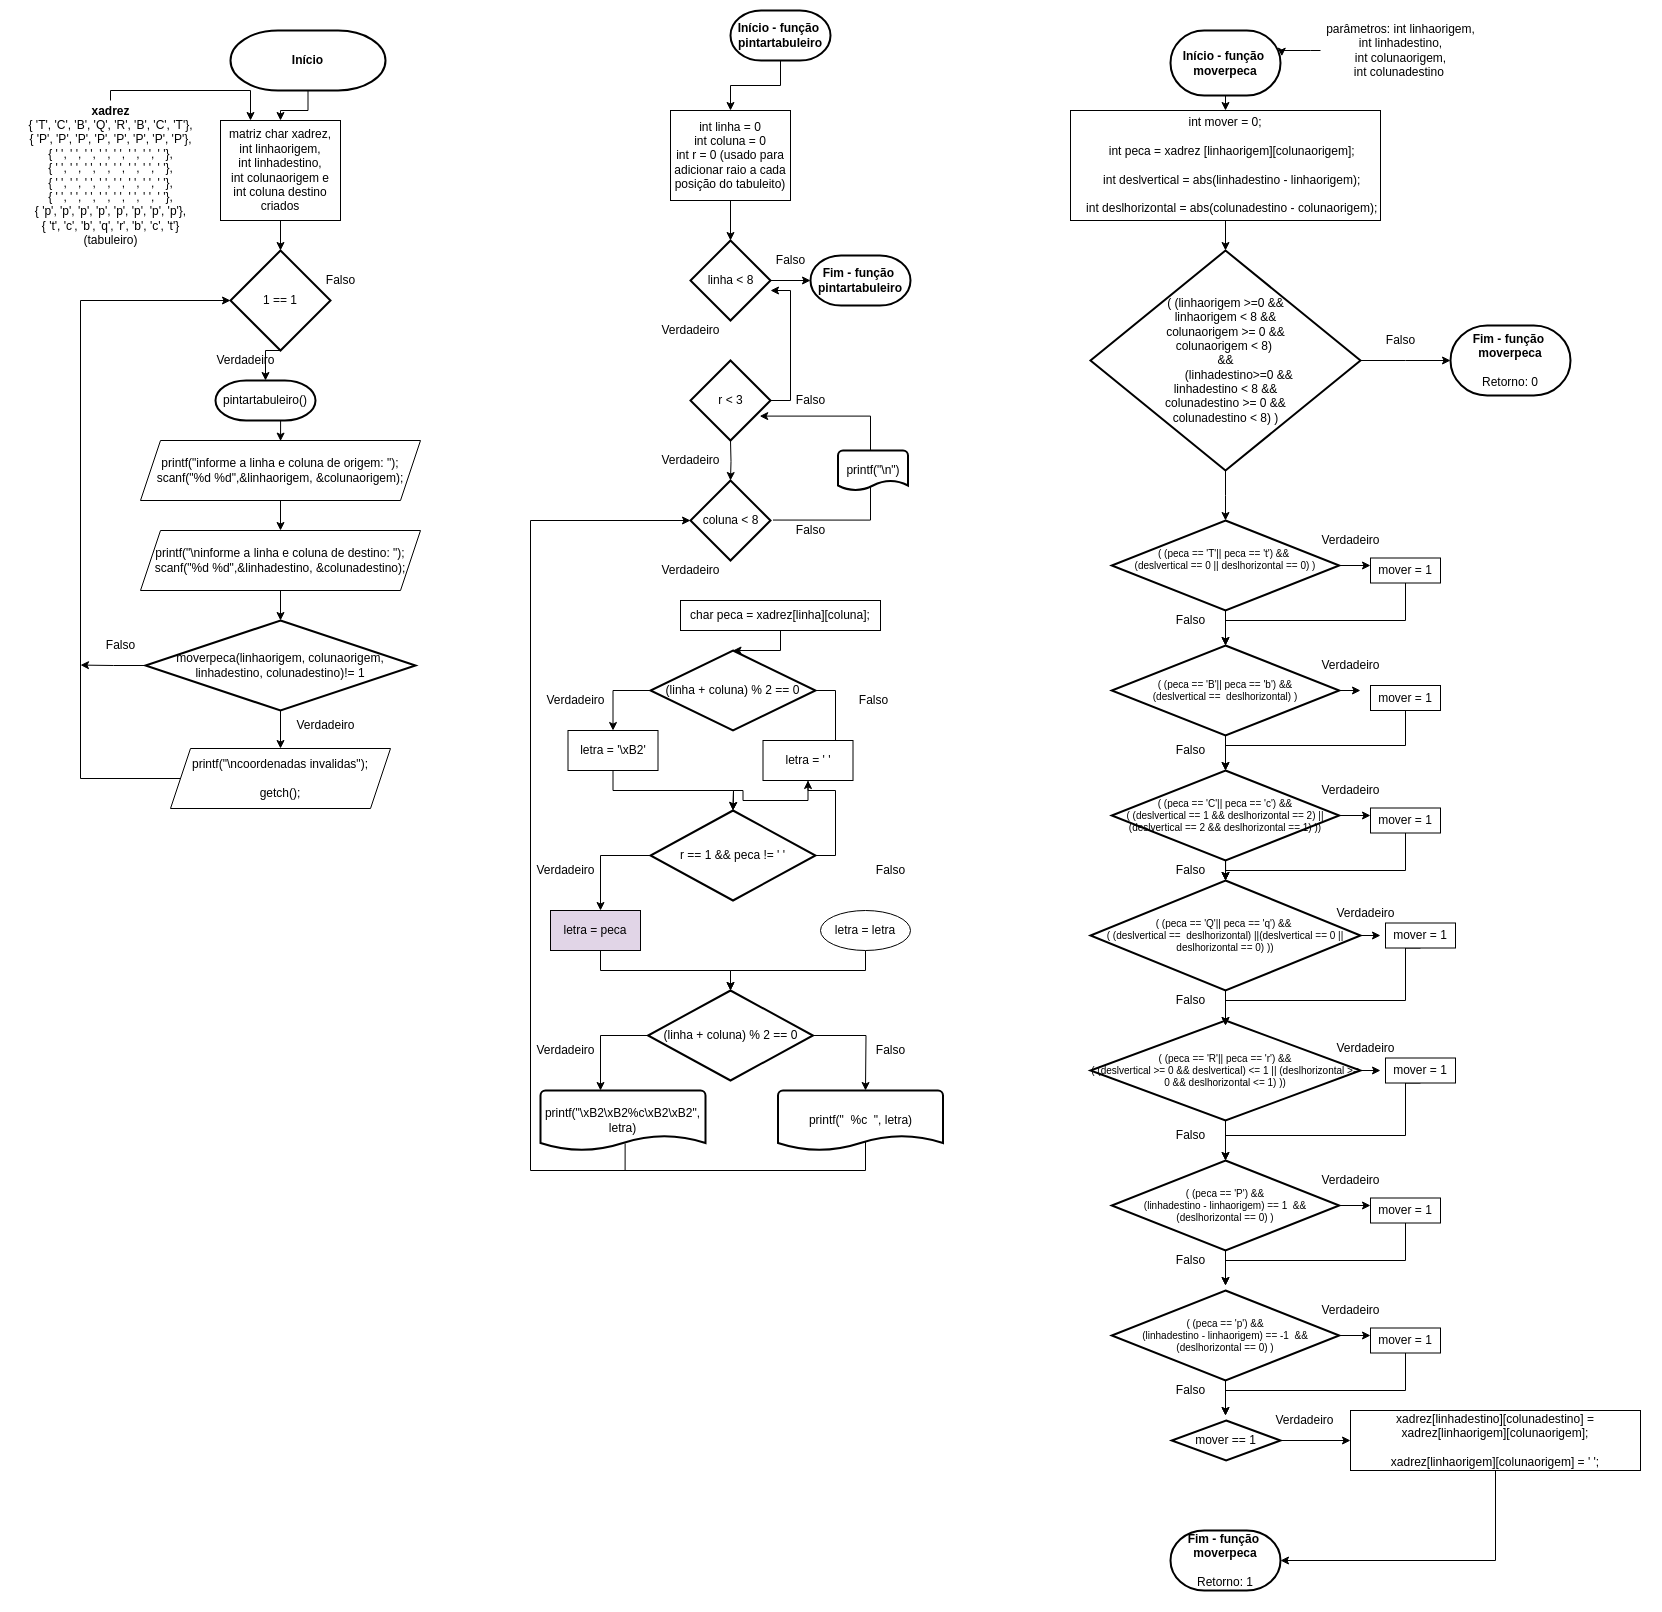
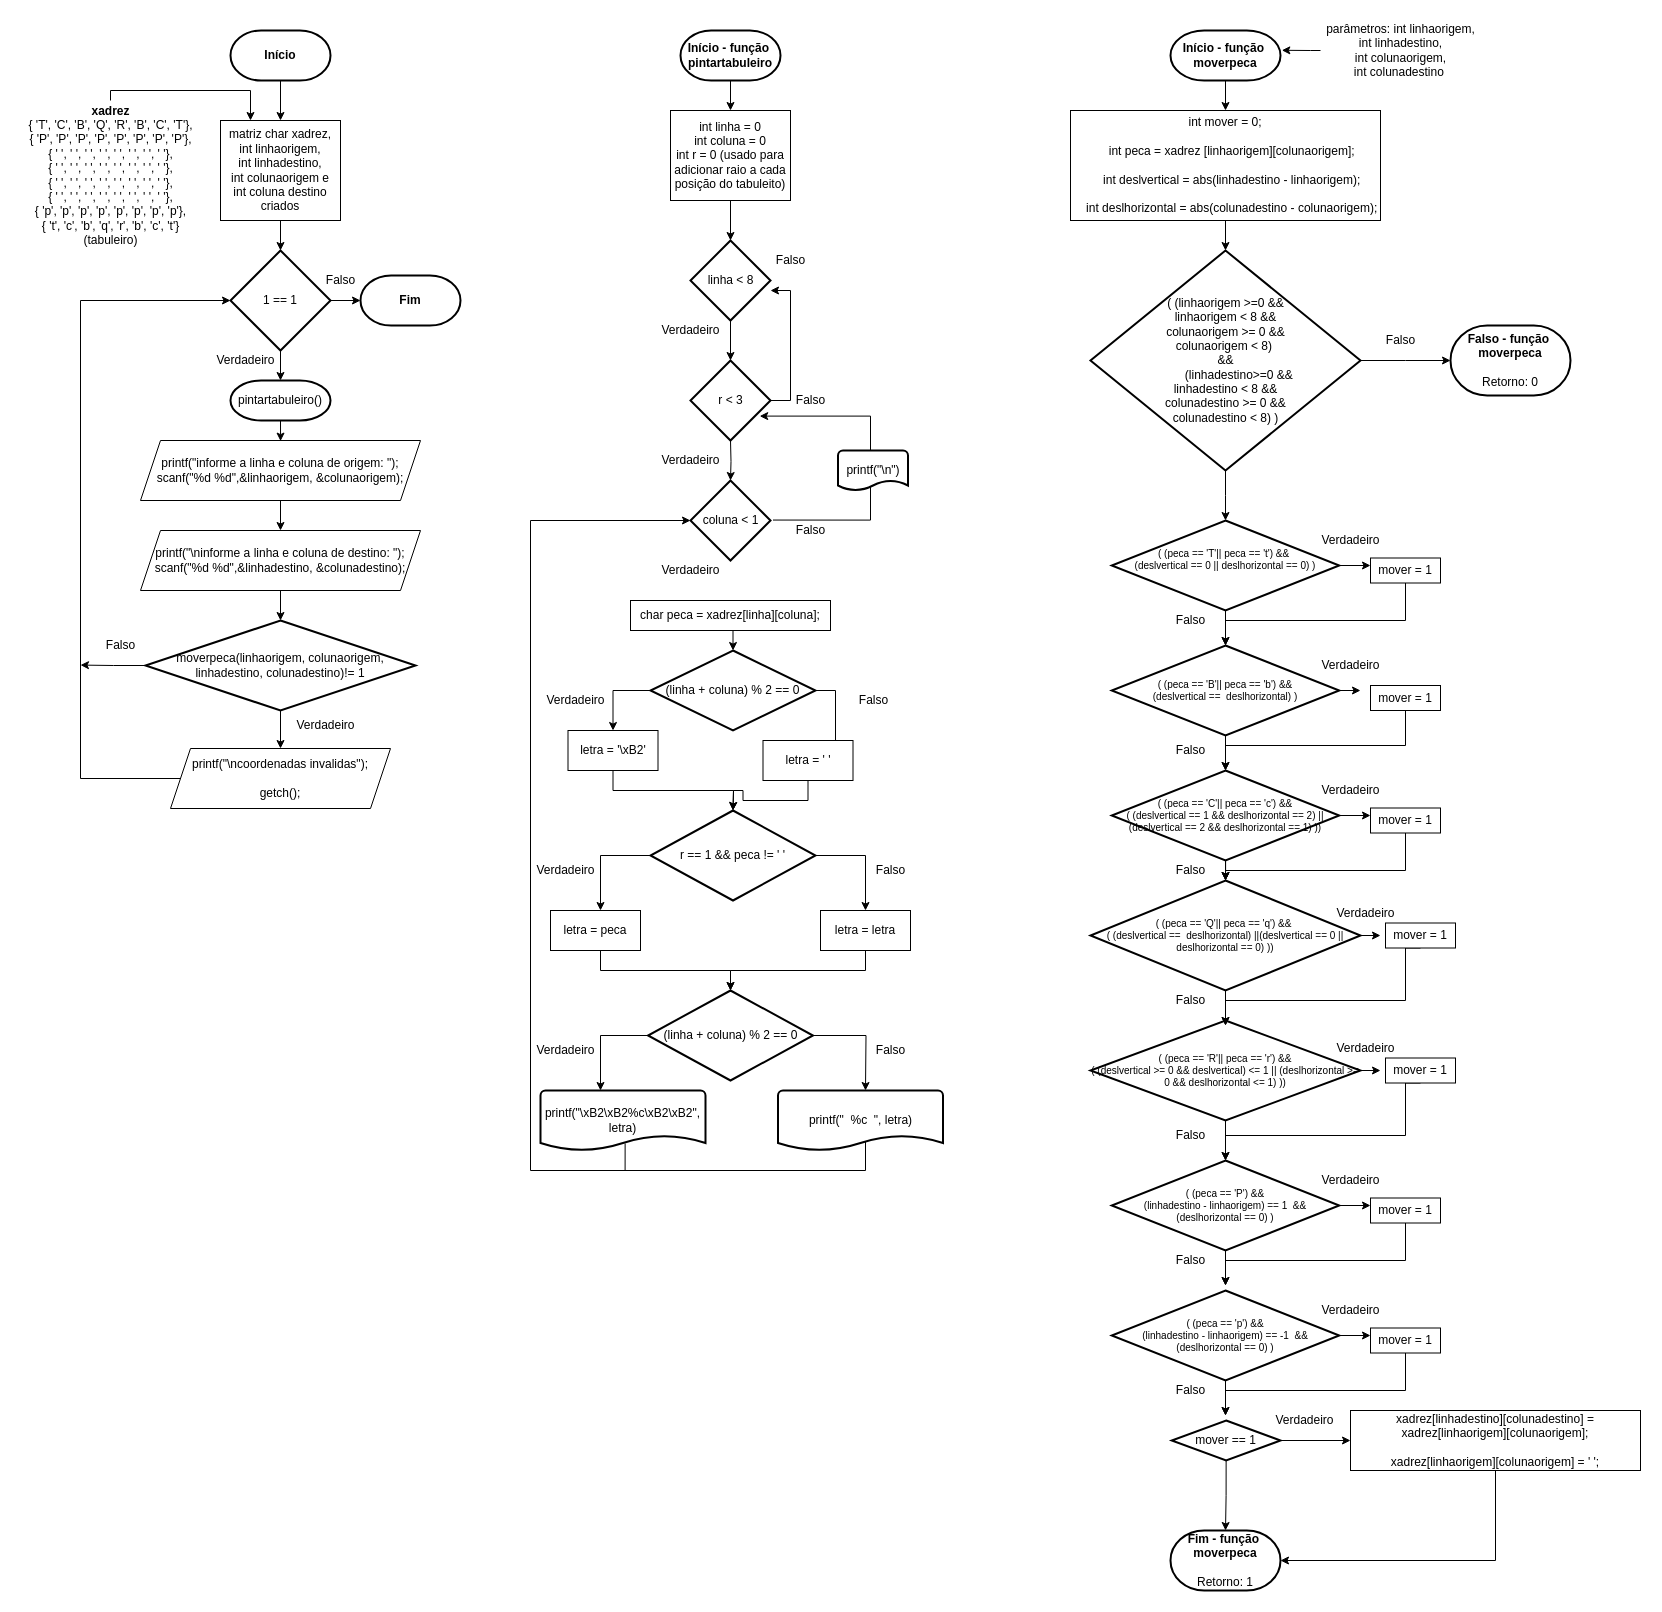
node "Início - função pintartabuleiro": moved (781, 36) -> (731, 56)
node "Início": size 155x60 -> 100x50
node "Início - função moverpeca": size 110x65 -> 110x50
edge "linha < 8" -> "Fim - função pintartabuleiro": removed
node "Fim - função pintartabuleiro": removed
edge "1 == 1" -> "Fim": added
node "Fim": added
edge "linha < 8" -> "r < 3": added
node "Fim - função moverpeca Retorno: 0": label "Fim - função moverpeca Retorno: 0" -> "Falso - função moverpeca Retorno: 0"
node "pintartabuleiro()": moved (266, 401) -> (281, 401)
node "coluna < 8": label "coluna < 8" -> "coluna < 1"
node "char peca = xadrez[linha][coluna];": moved (781, 616) -> (731, 616)
edge "r == 1 && peca != ' '" -> "letra = ' '": now "r == 1 && peca != ' '" -> "letra = letra"
node "letra = peca": fillcolor #e1d5e7 -> #ffffff
node "letra = letra": shape ellipse -> rectangle
edge "mover == 1" -> "Fim - função moverpeca Retorno: 1": added
